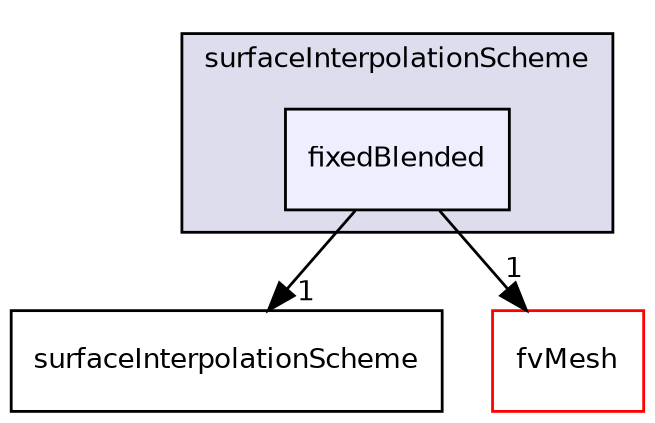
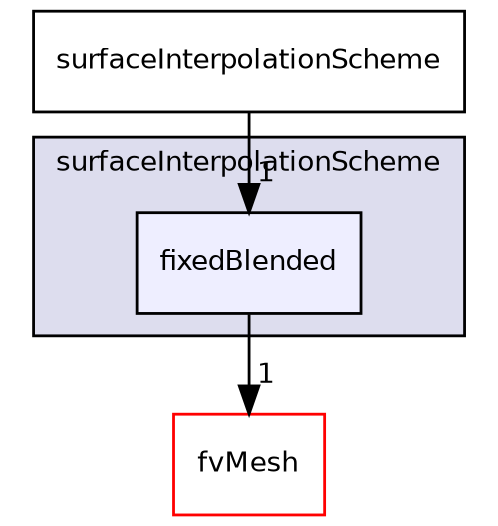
edge "fixedBlended" -> "surfaceInterpolationScheme": reversed
